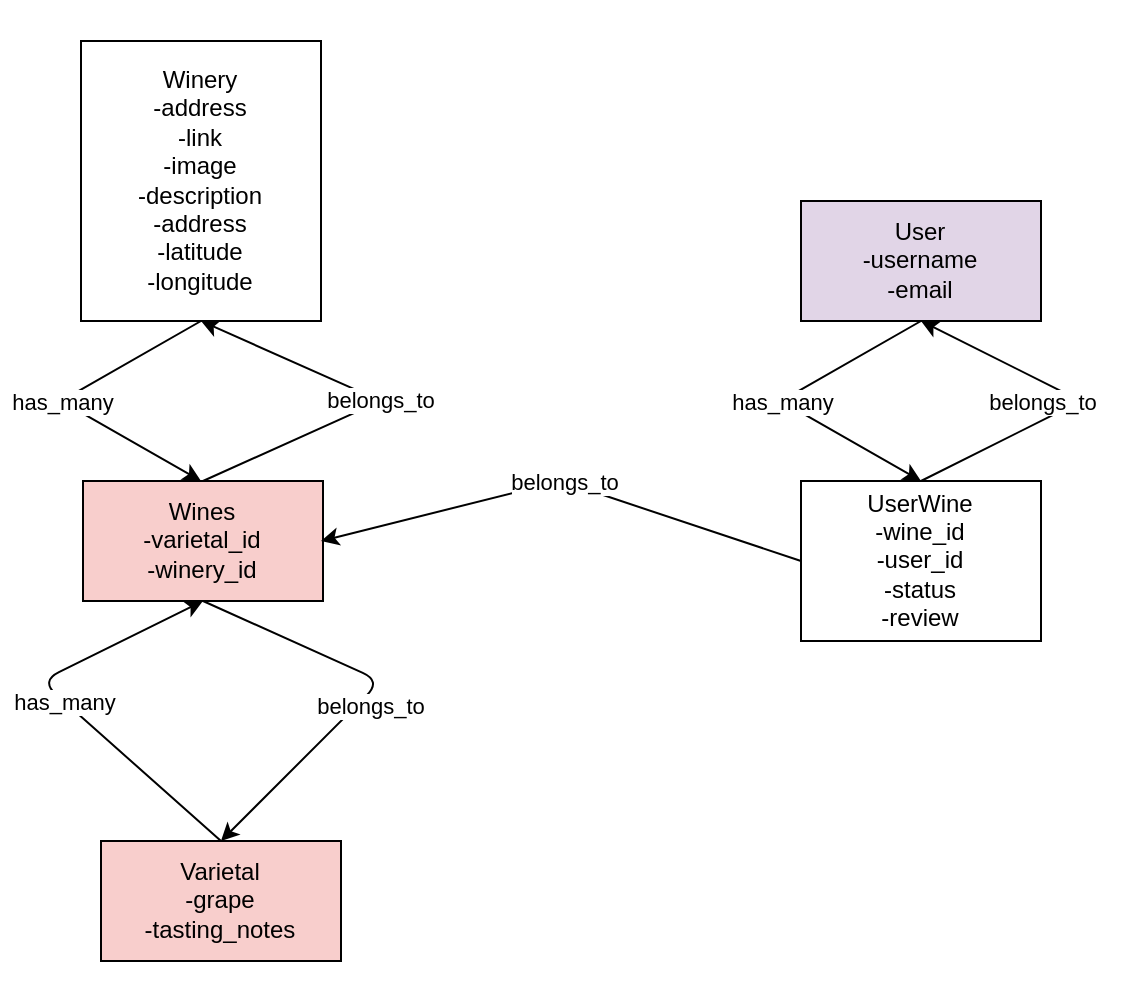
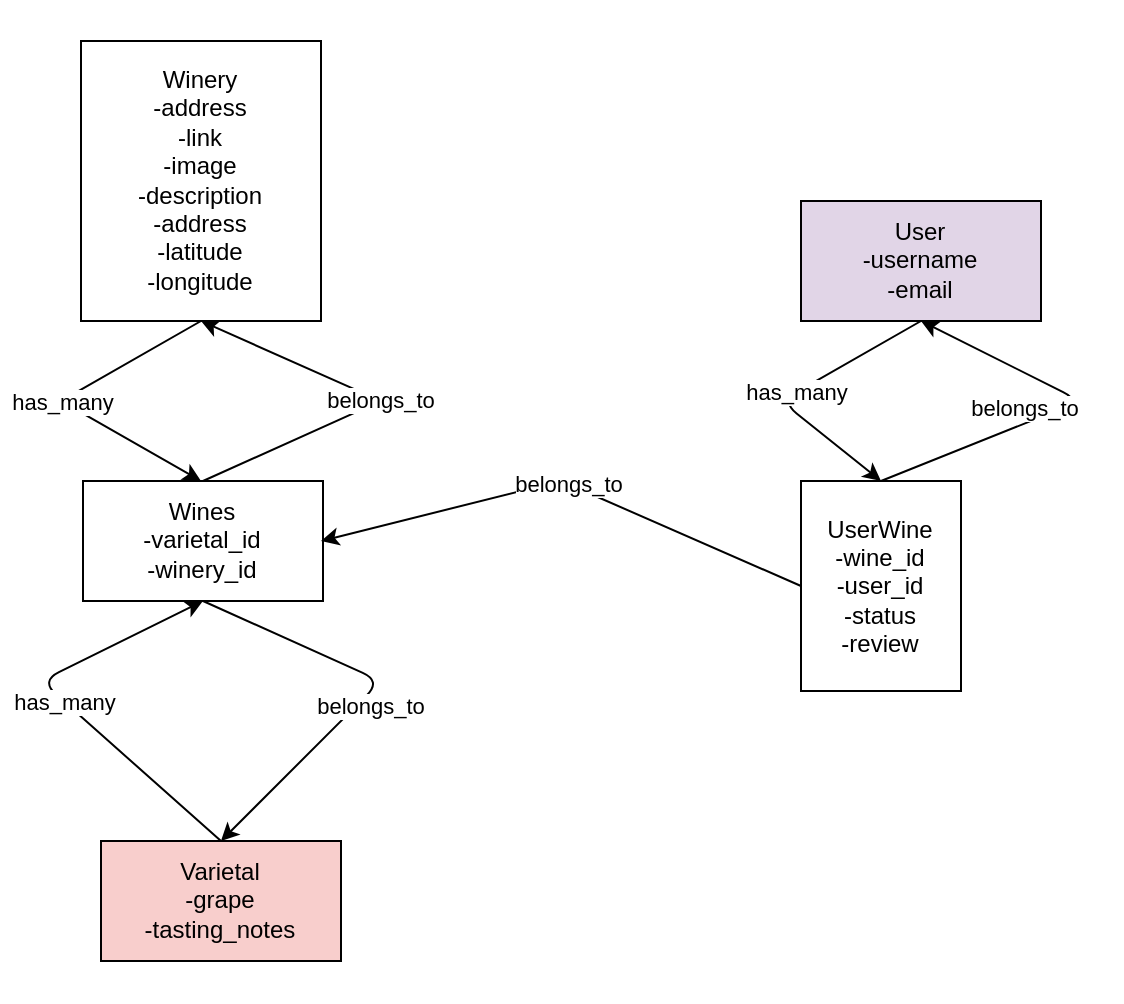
node "Wines -varietal_id -winery_id": fillcolor #f8cecc -> #ffffff
node "UserWine -wine_id -user_id -status -review": size 240x160 -> 160x210
